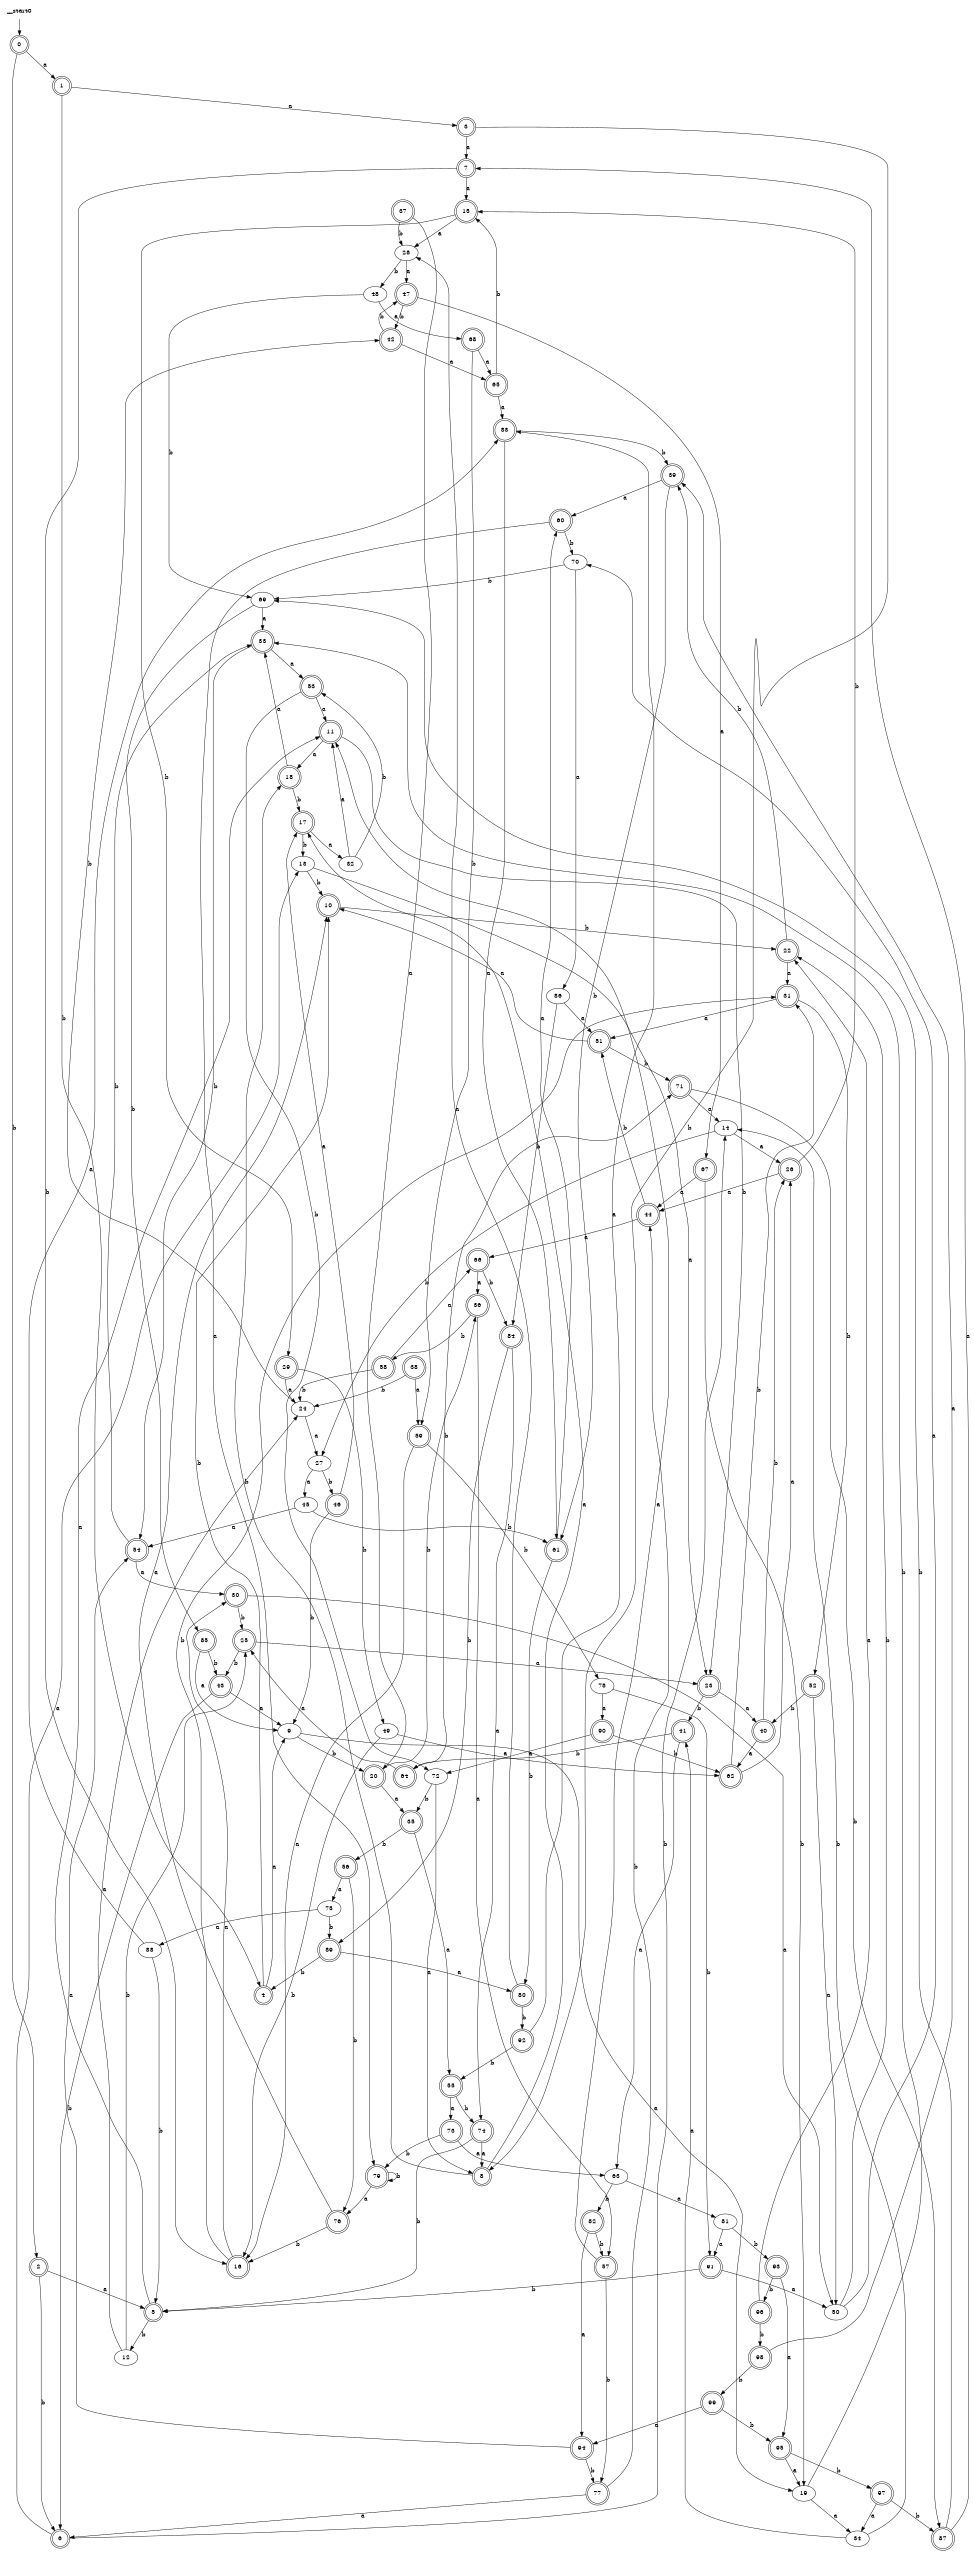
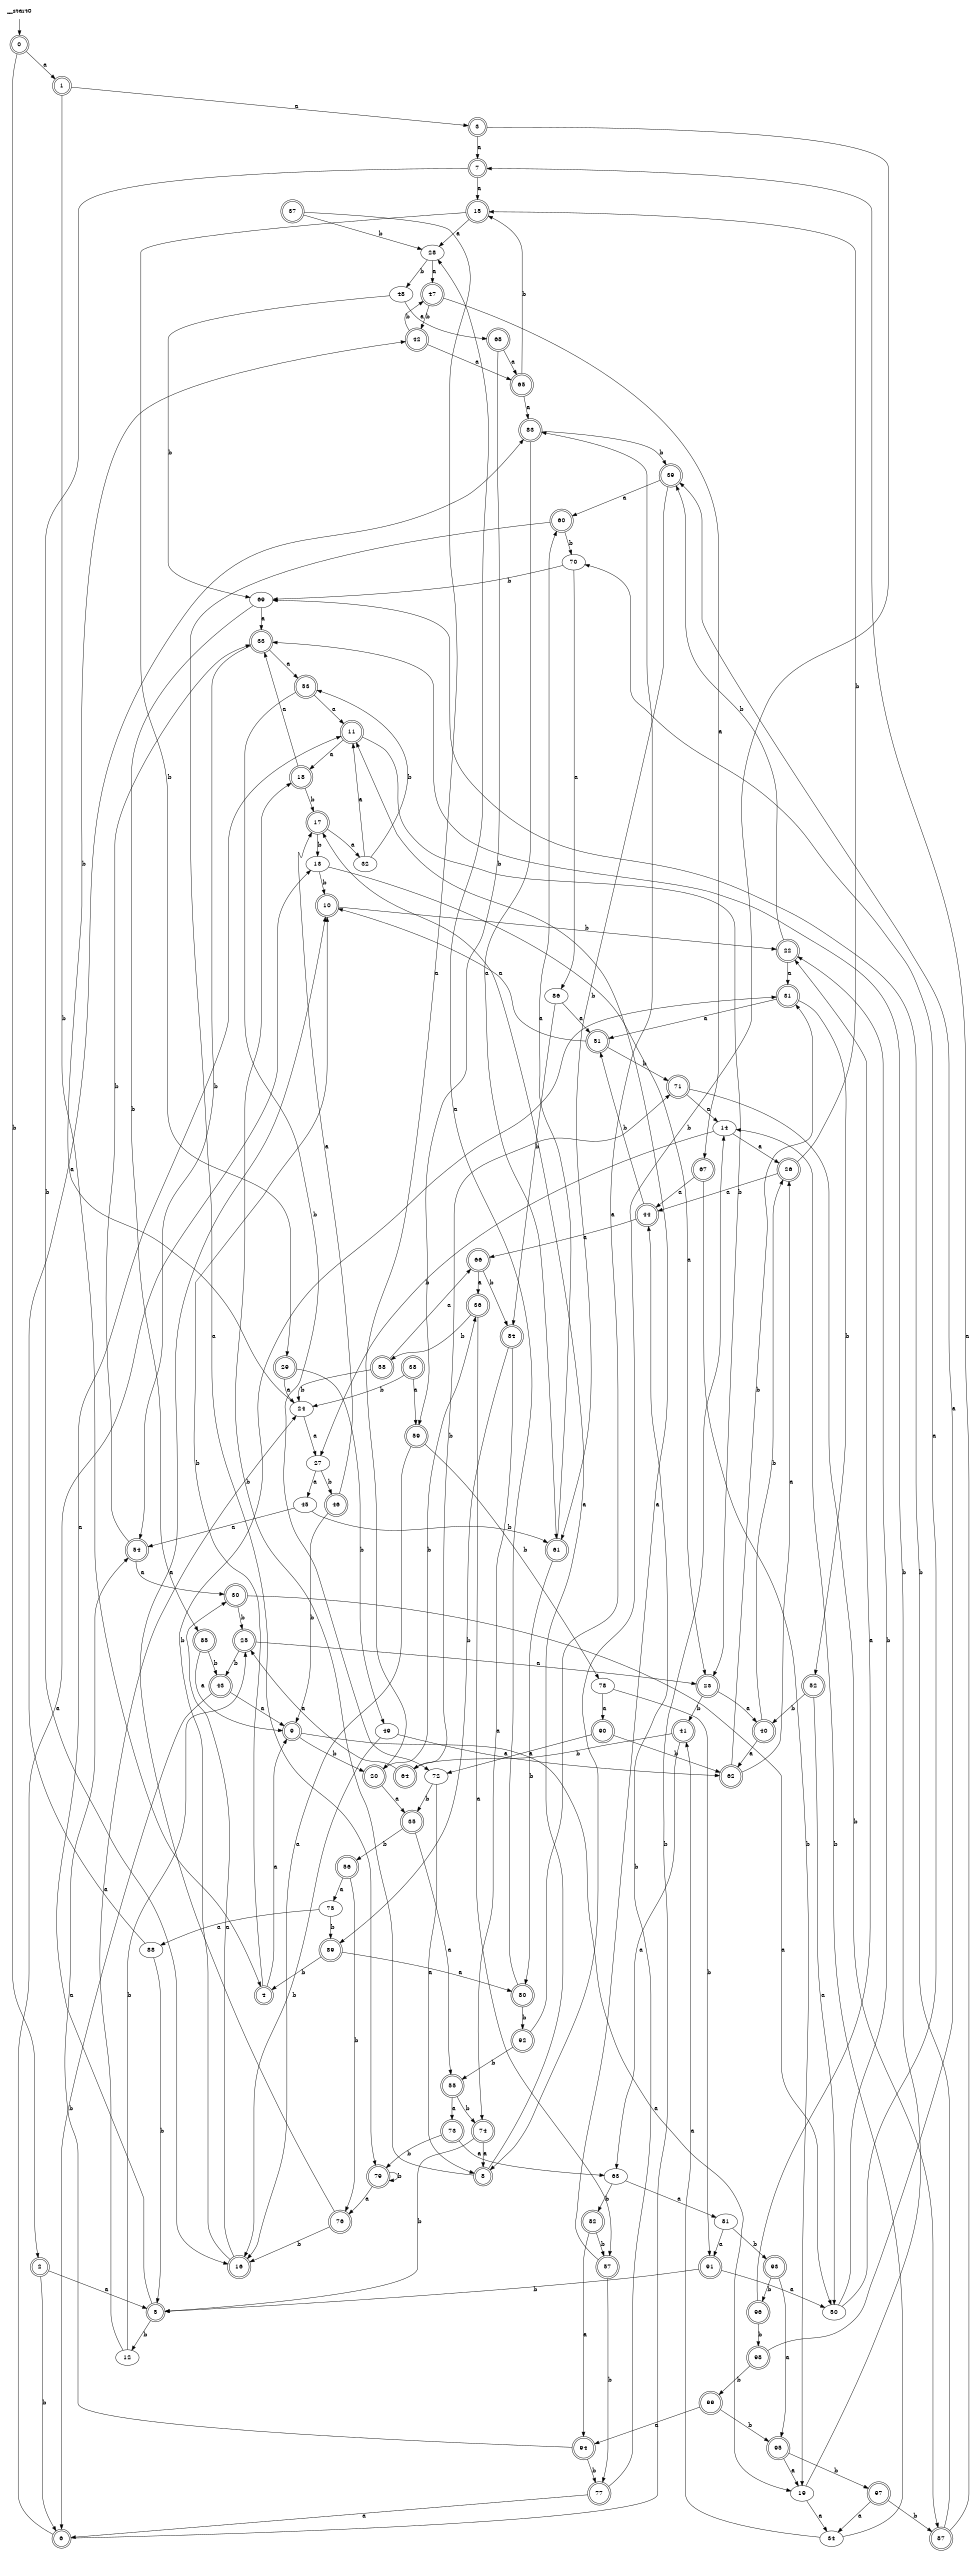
node "9": shape ellipse -> doublecircle
